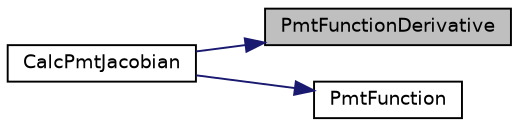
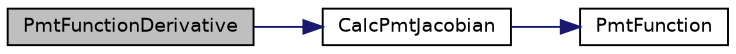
edge "CalcPmtJacobian" -> "PmtFunctionDerivative": reversed
